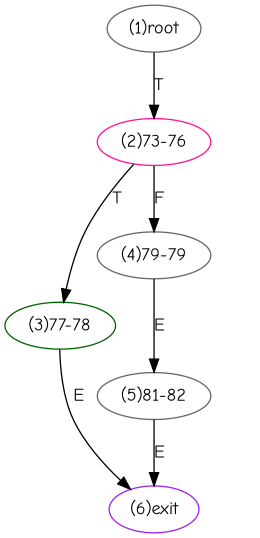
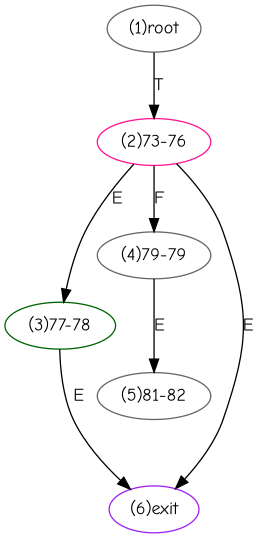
edge "(2)73-76" -> "(3)77-78": label "T" -> "E"
edge "(5)81-82" -> "(6)exit": now "(2)73-76" -> "(6)exit"
